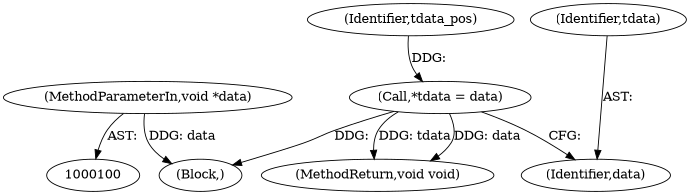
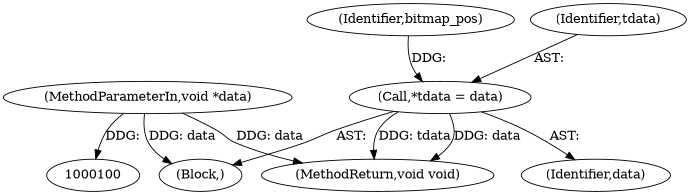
node "(Identifier,tdata_pos)": label "(Identifier,tdata_pos)" -> "(Identifier,bitmap_pos)"
edge "(Identifier,tdata)" -> "(Identifier,data)": now "(Identifier,tdata)" -> "(Call,*tdata = data)"
edge "(MethodParameterIn,void *data)" -> "1000100": label "AST: " -> "DDG: "
edge "(Call,*tdata = data)" -> "(Block,)": label "DDG: " -> "AST: "
edge "(Call,*tdata = data)" -> "(Identifier,data)": label "CFG: " -> "AST: "
edge "(MethodParameterIn,void *data)" -> "(MethodReturn,void void)": added, label "DDG: data"
